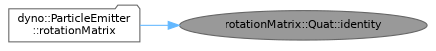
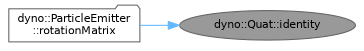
node "rotationMatrix::Quat::identity": label "rotationMatrix::Quat::identity" -> "dyno::Quat::identity"
